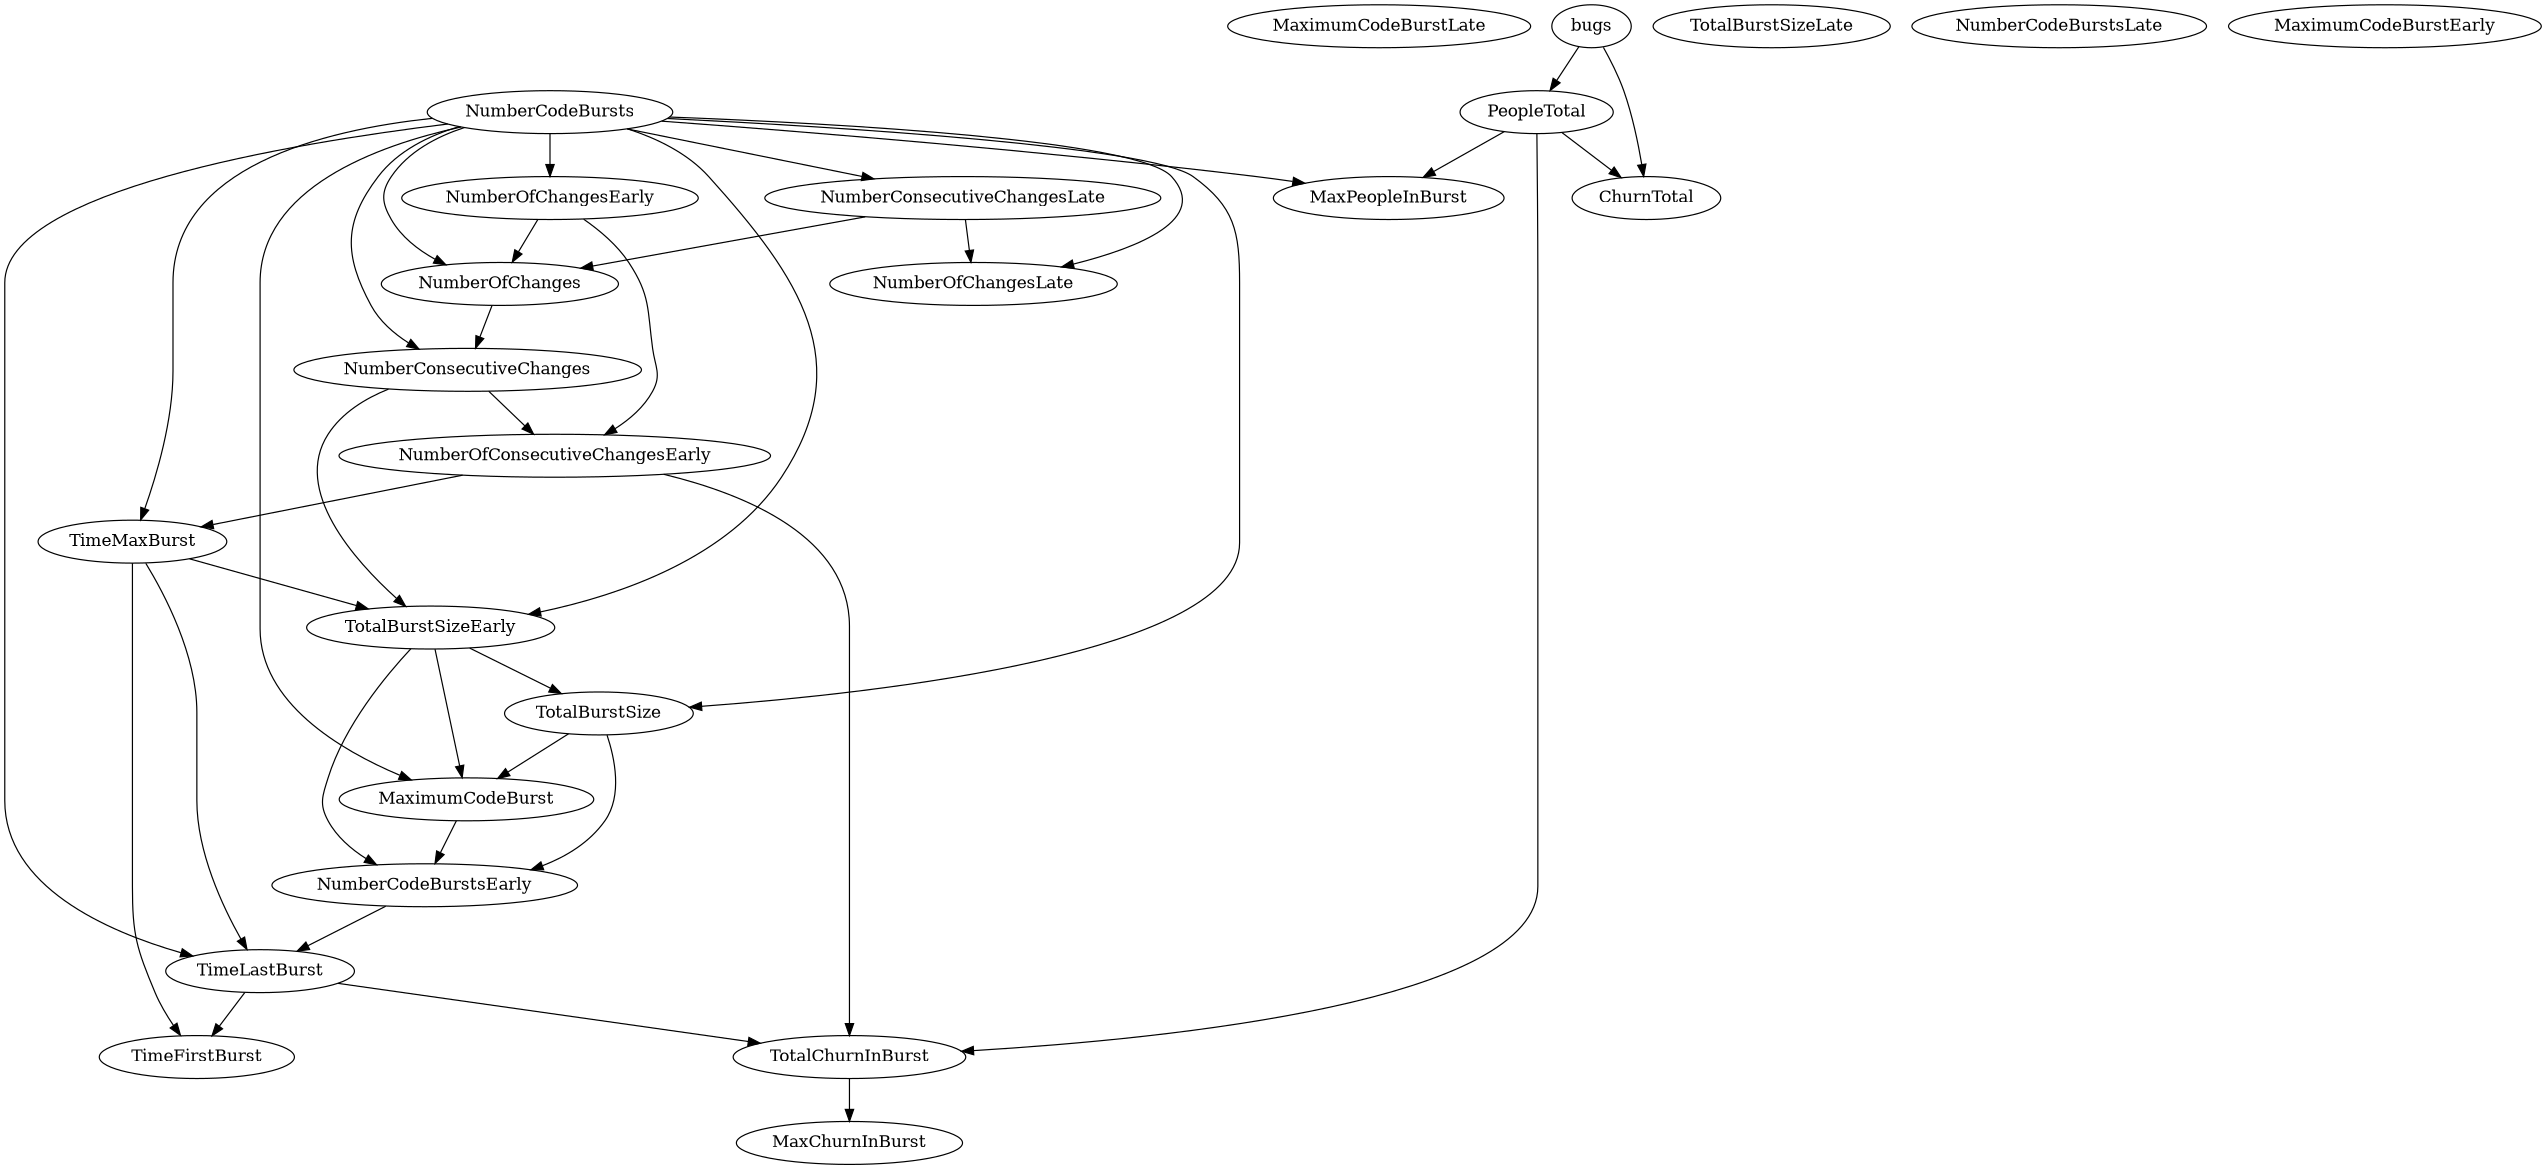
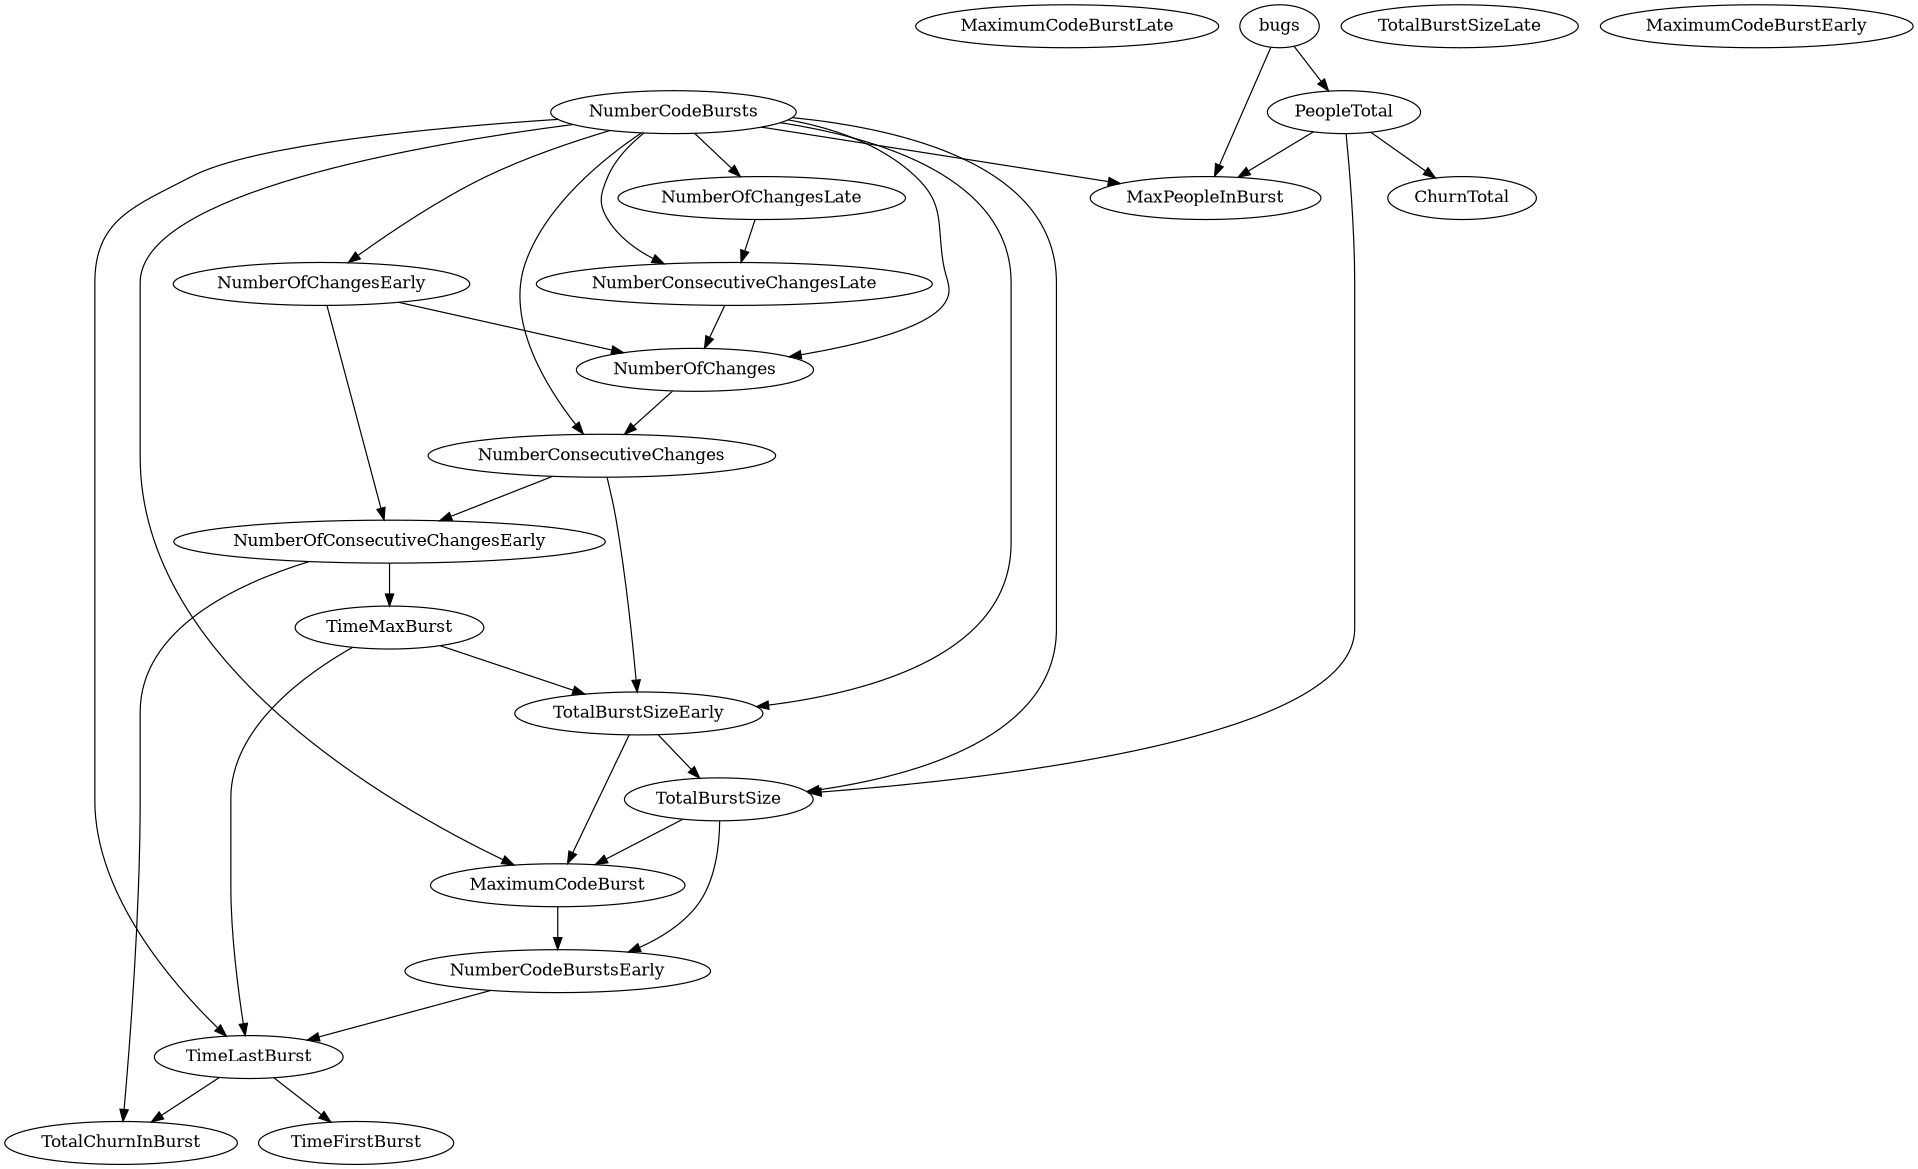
node "NumberCodeBurstsLate": removed
edge "bugs" -> "ChurnTotal": now "bugs" -> "MaxPeopleInBurst"
edge "NumberCodeBursts" -> "TimeMaxBurst": removed
edge "NumberConsecutiveChangesLate" -> "NumberOfChangesLate": reversed
edge "TotalBurstSizeEarly" -> "NumberCodeBurstsEarly": removed
edge "TimeMaxBurst" -> "TimeFirstBurst": removed
edge "PeopleTotal" -> "TotalChurnInBurst": now "PeopleTotal" -> "TotalBurstSize"
node "MaxChurnInBurst": removed
